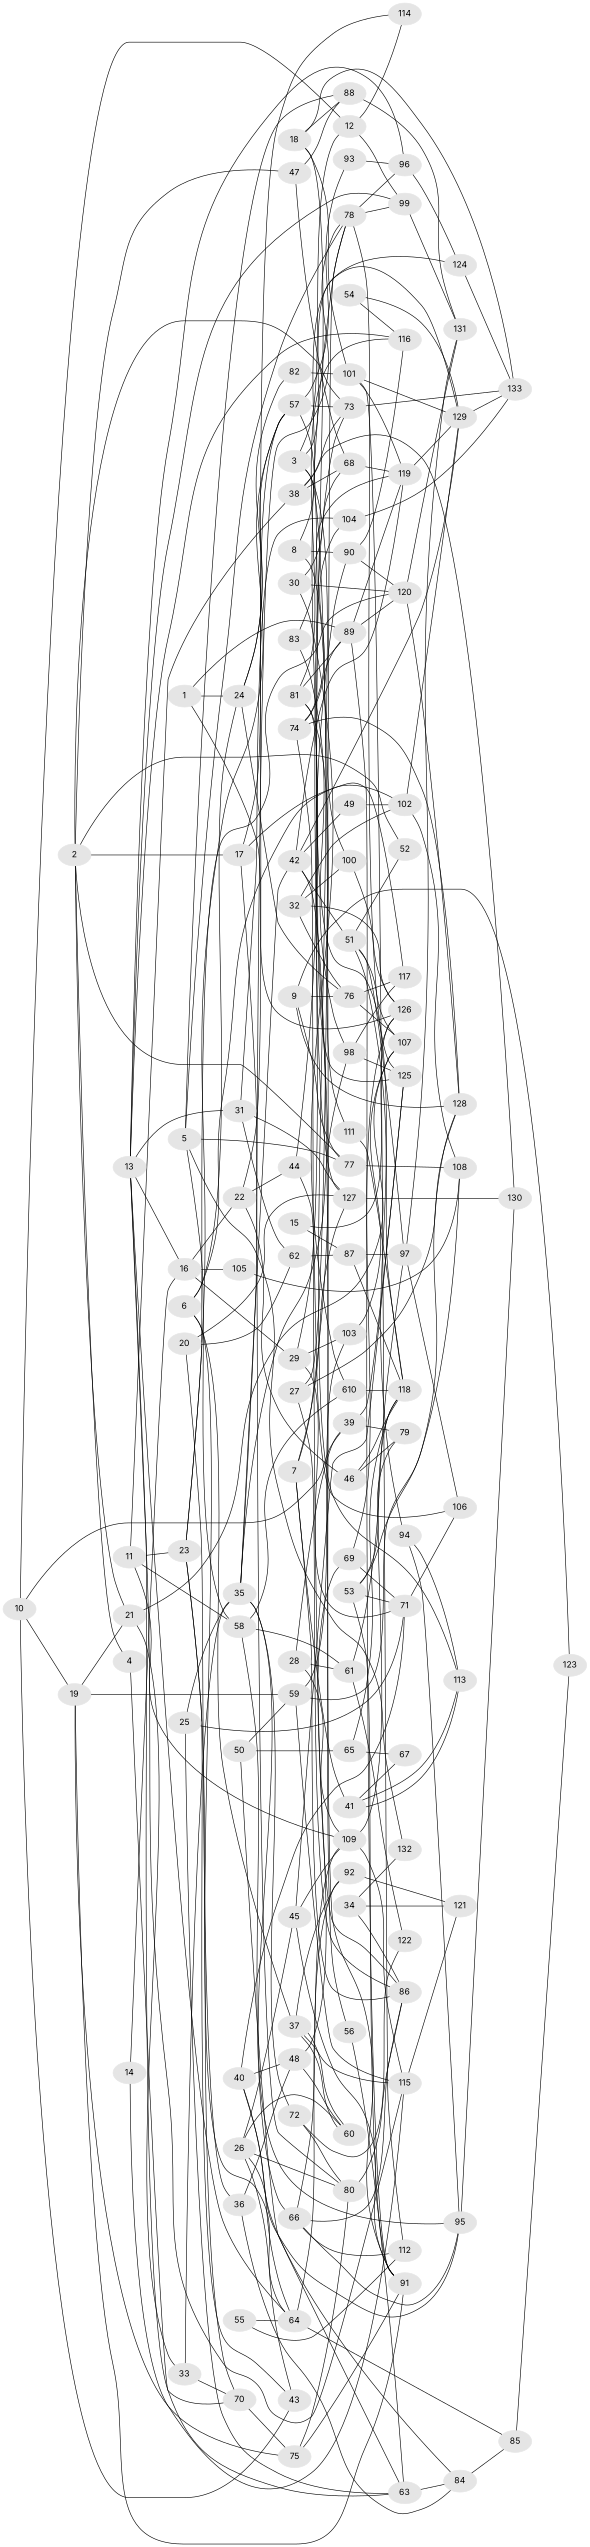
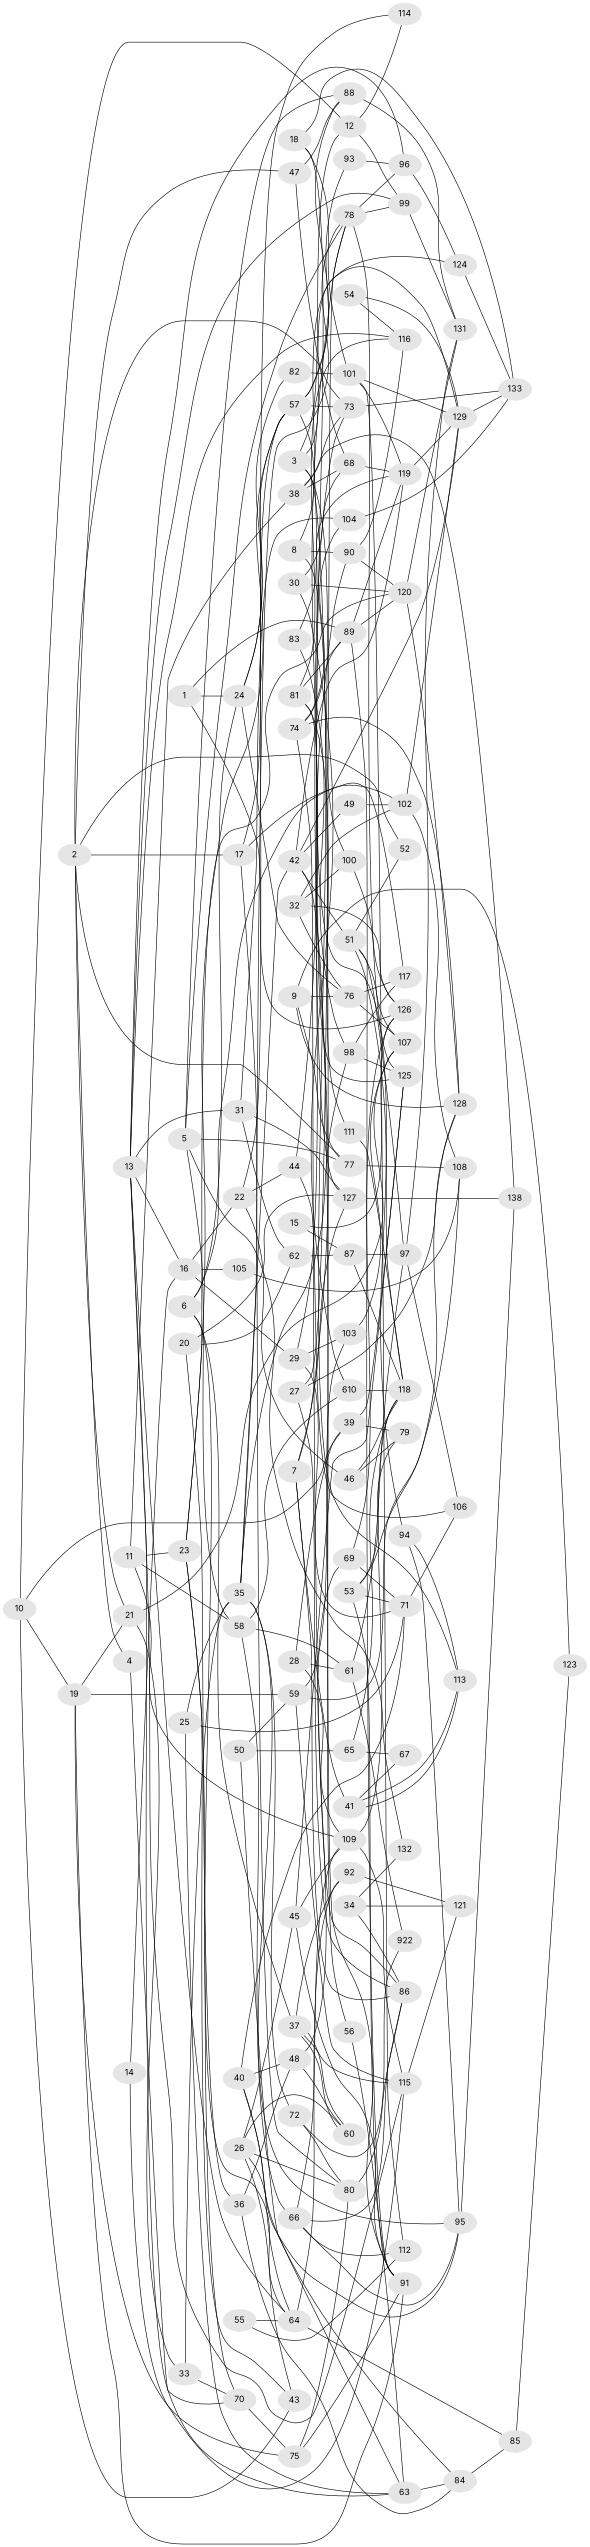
edge "88" -- "18": now "88" -- "57"
node "130": label "130" -> "138"
node "122": label "122" -> "922"
